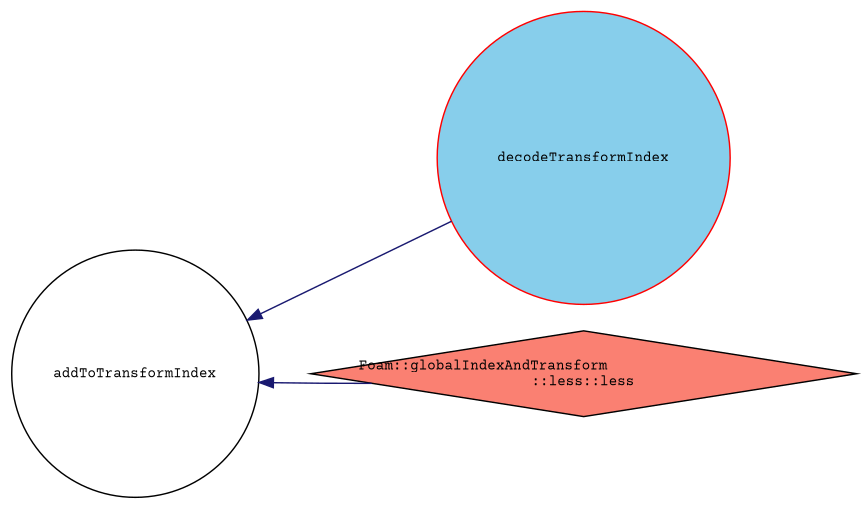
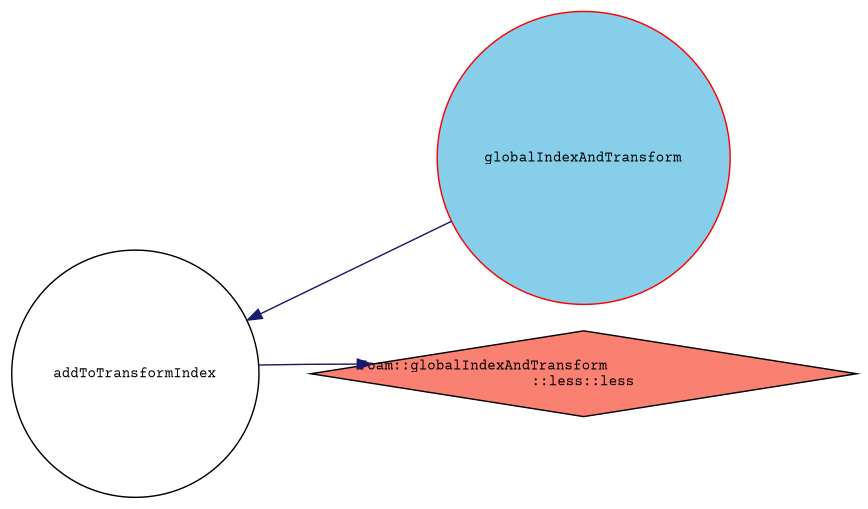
node "decodeTransformIndex": label "decodeTransformIndex" -> "globalIndexAndTransform"
edge "Foam::globalIndexAndTransform ::less::less" -> "addToTransformIndex": reversed
